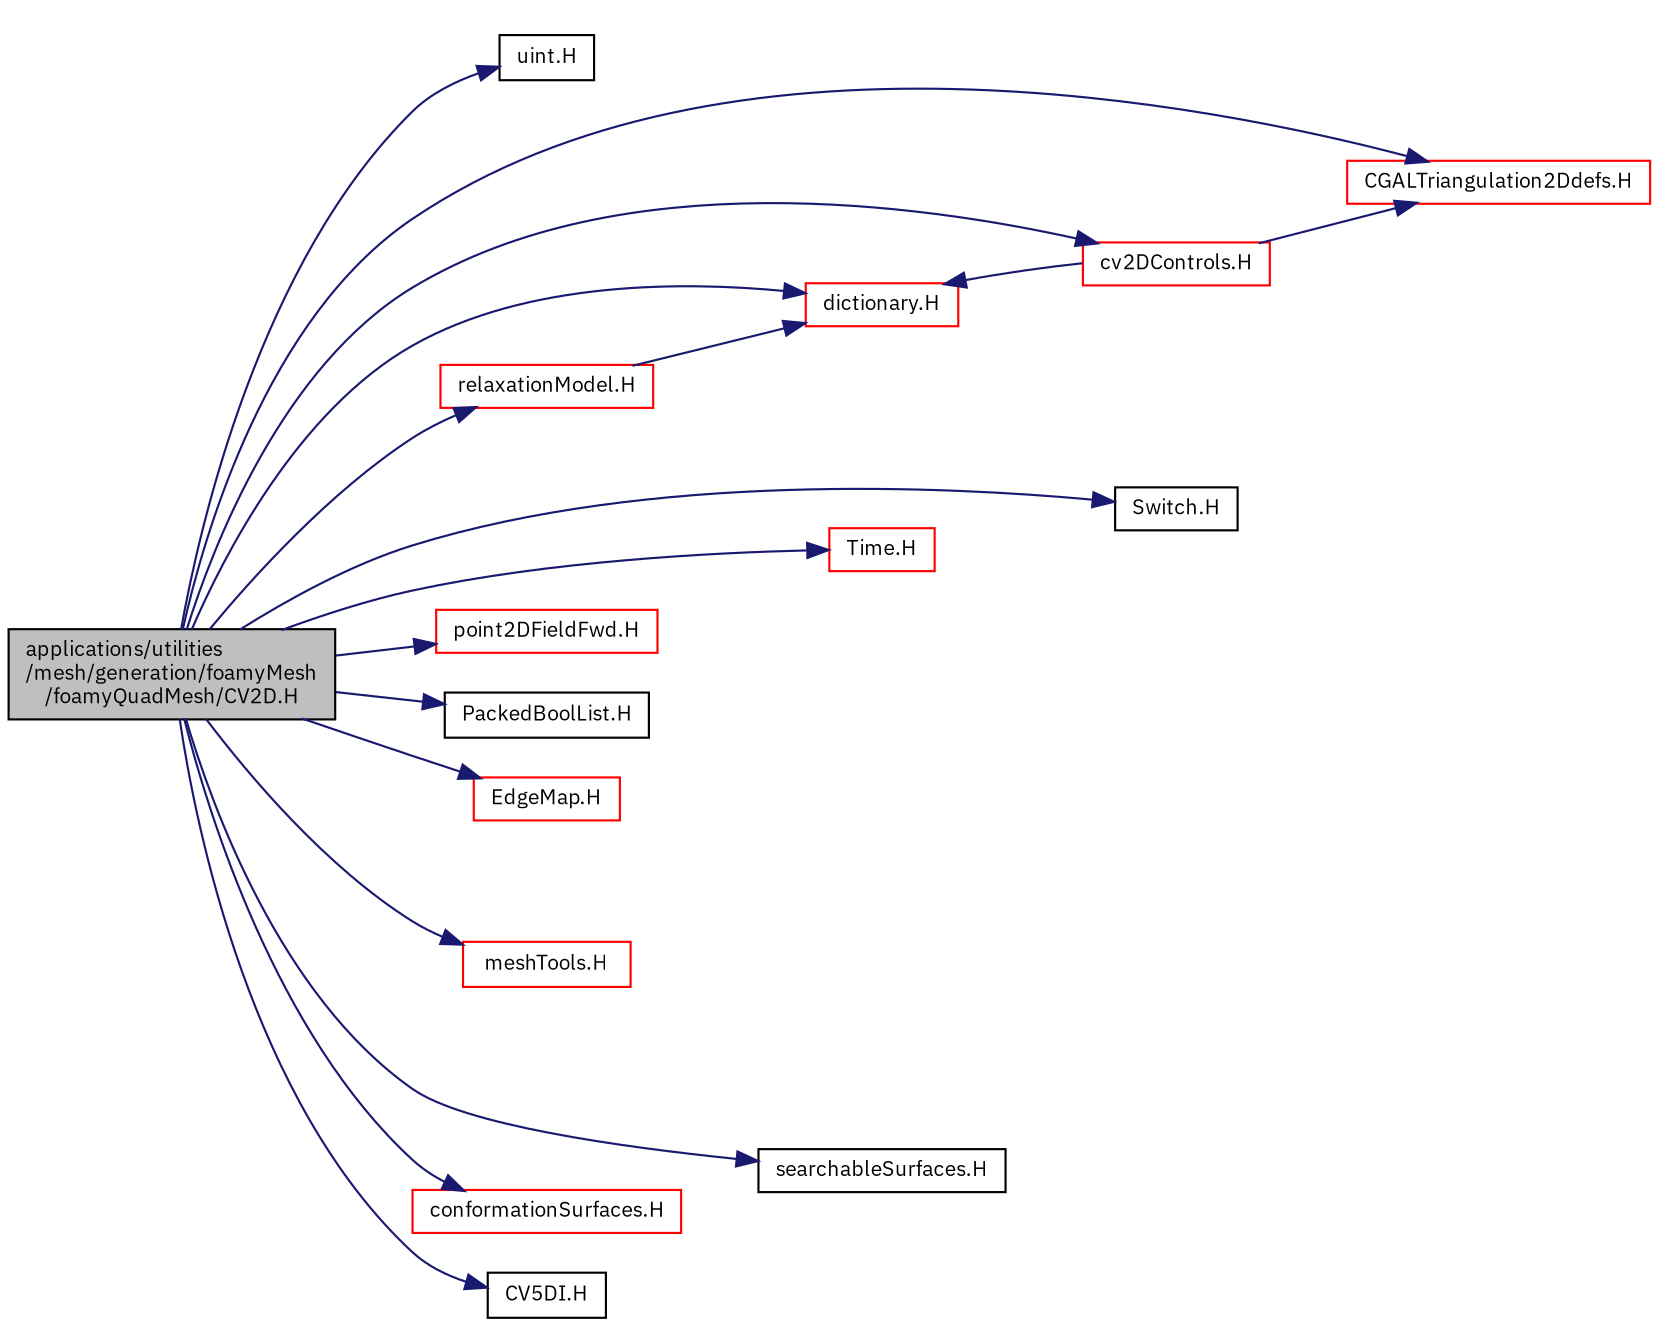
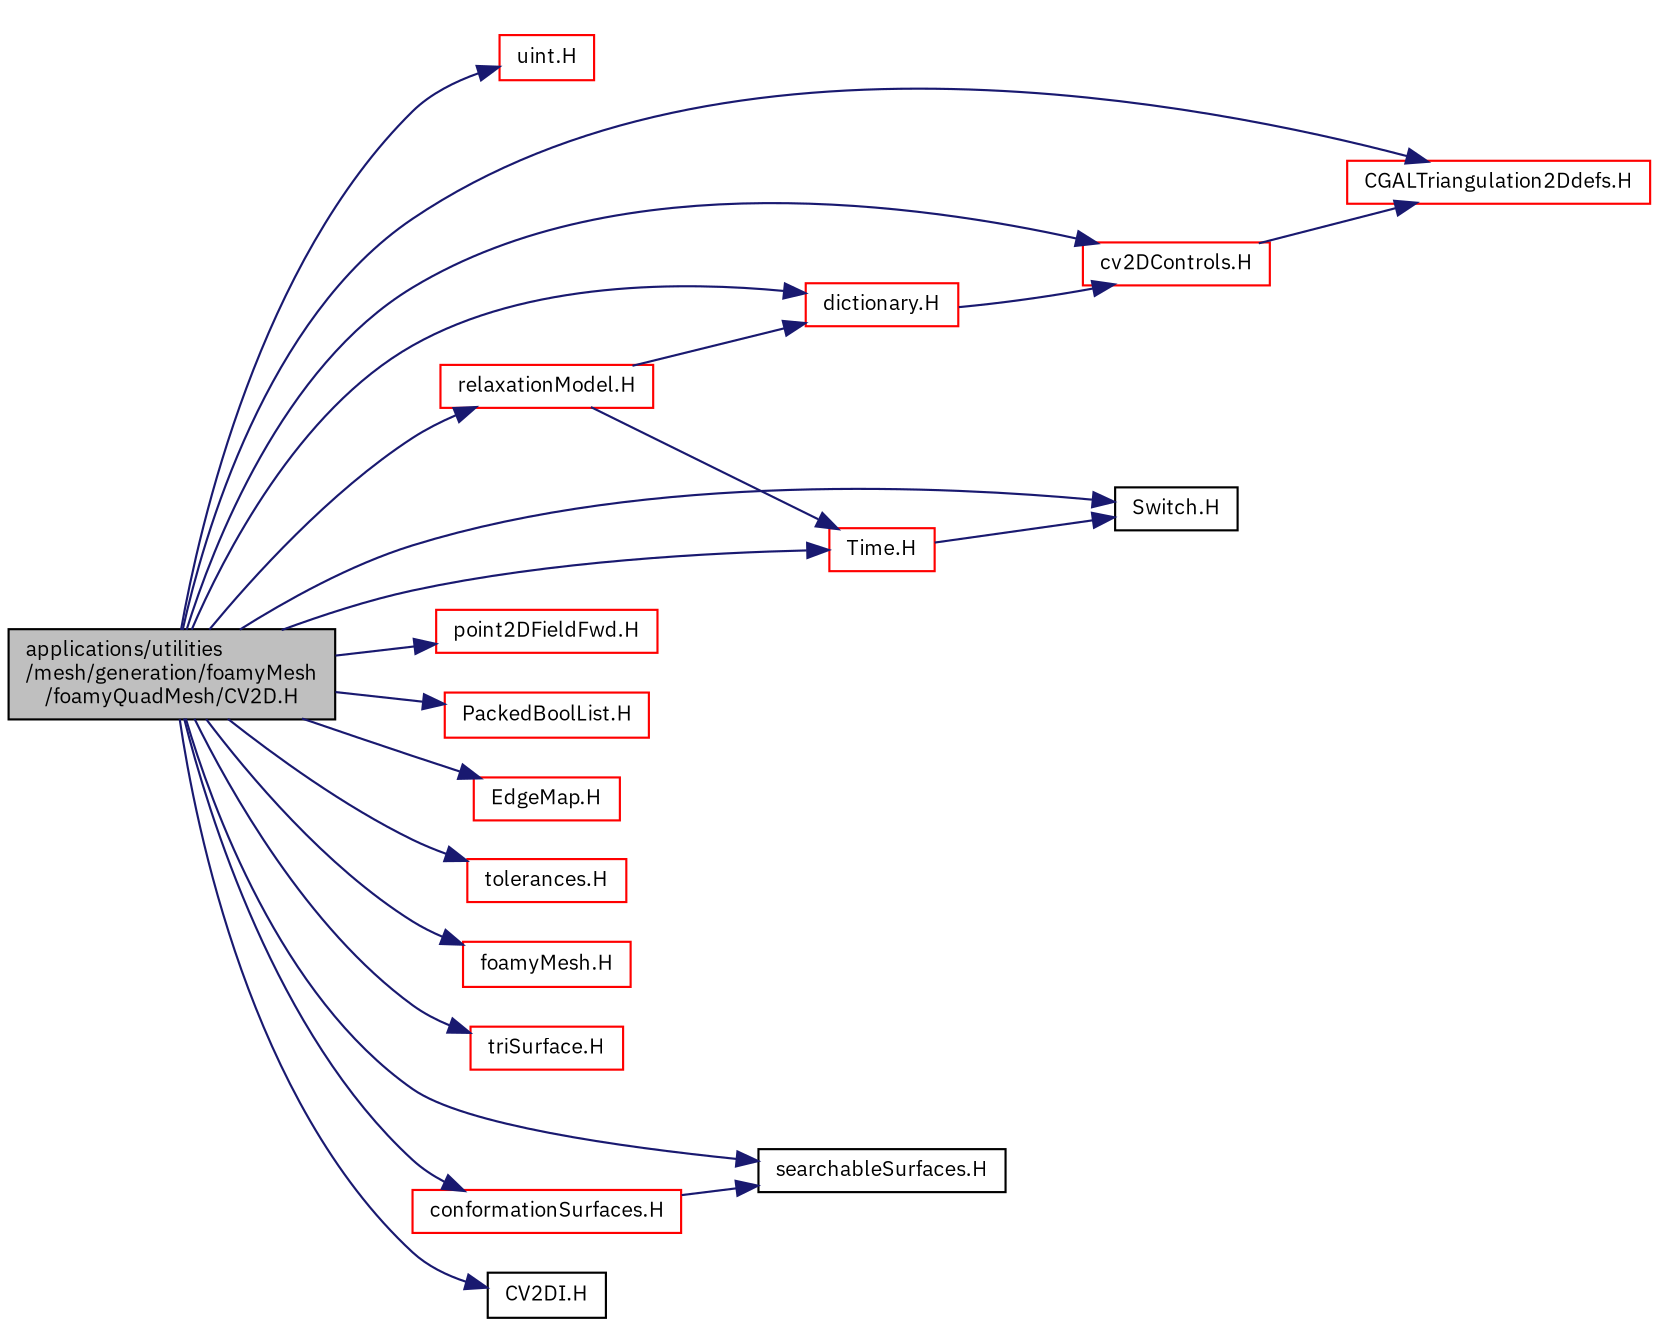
node "uint.H": color black -> red
edge "cv2DControls.H" -> "dictionary.H": reversed
edge "relaxationModel.H" -> "Time.H": added
edge "Time.H" -> "Switch.H": added
node "PackedBoolList.H": color black -> red
node "tolerances.H": added
node "meshTools.H": label "meshTools.H" -> "foamyMesh.H"
node "triSurface.H": added
edge "conformationSurfaces.H" -> "searchableSurfaces.H": added
node "CV5DI.H": label "CV5DI.H" -> "CV2DI.H"
